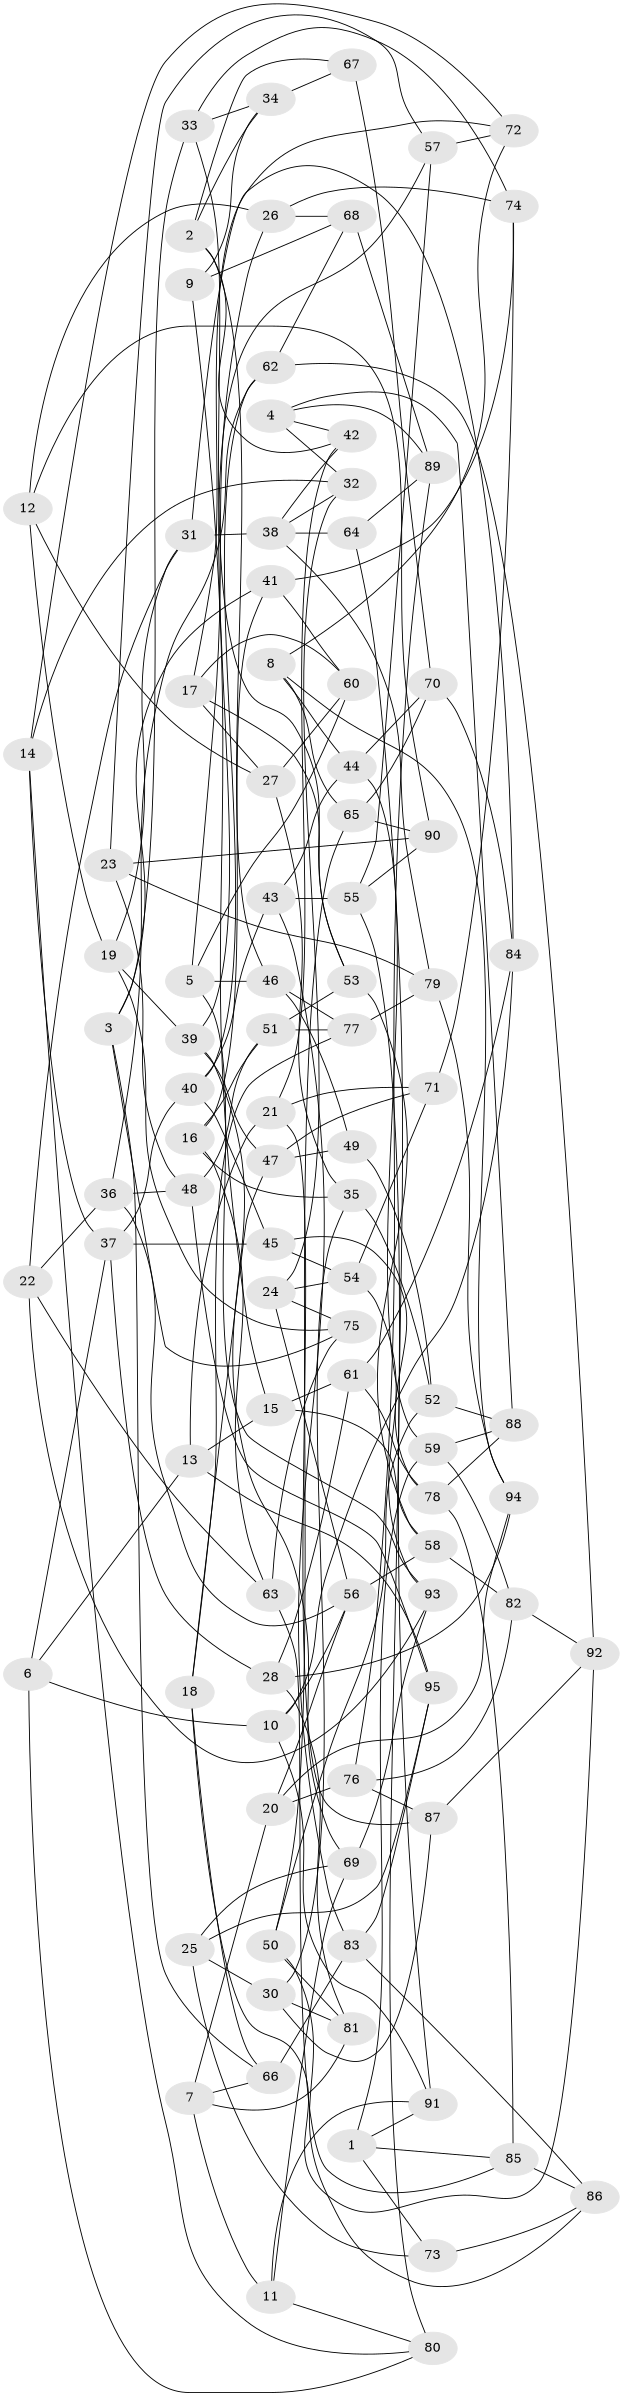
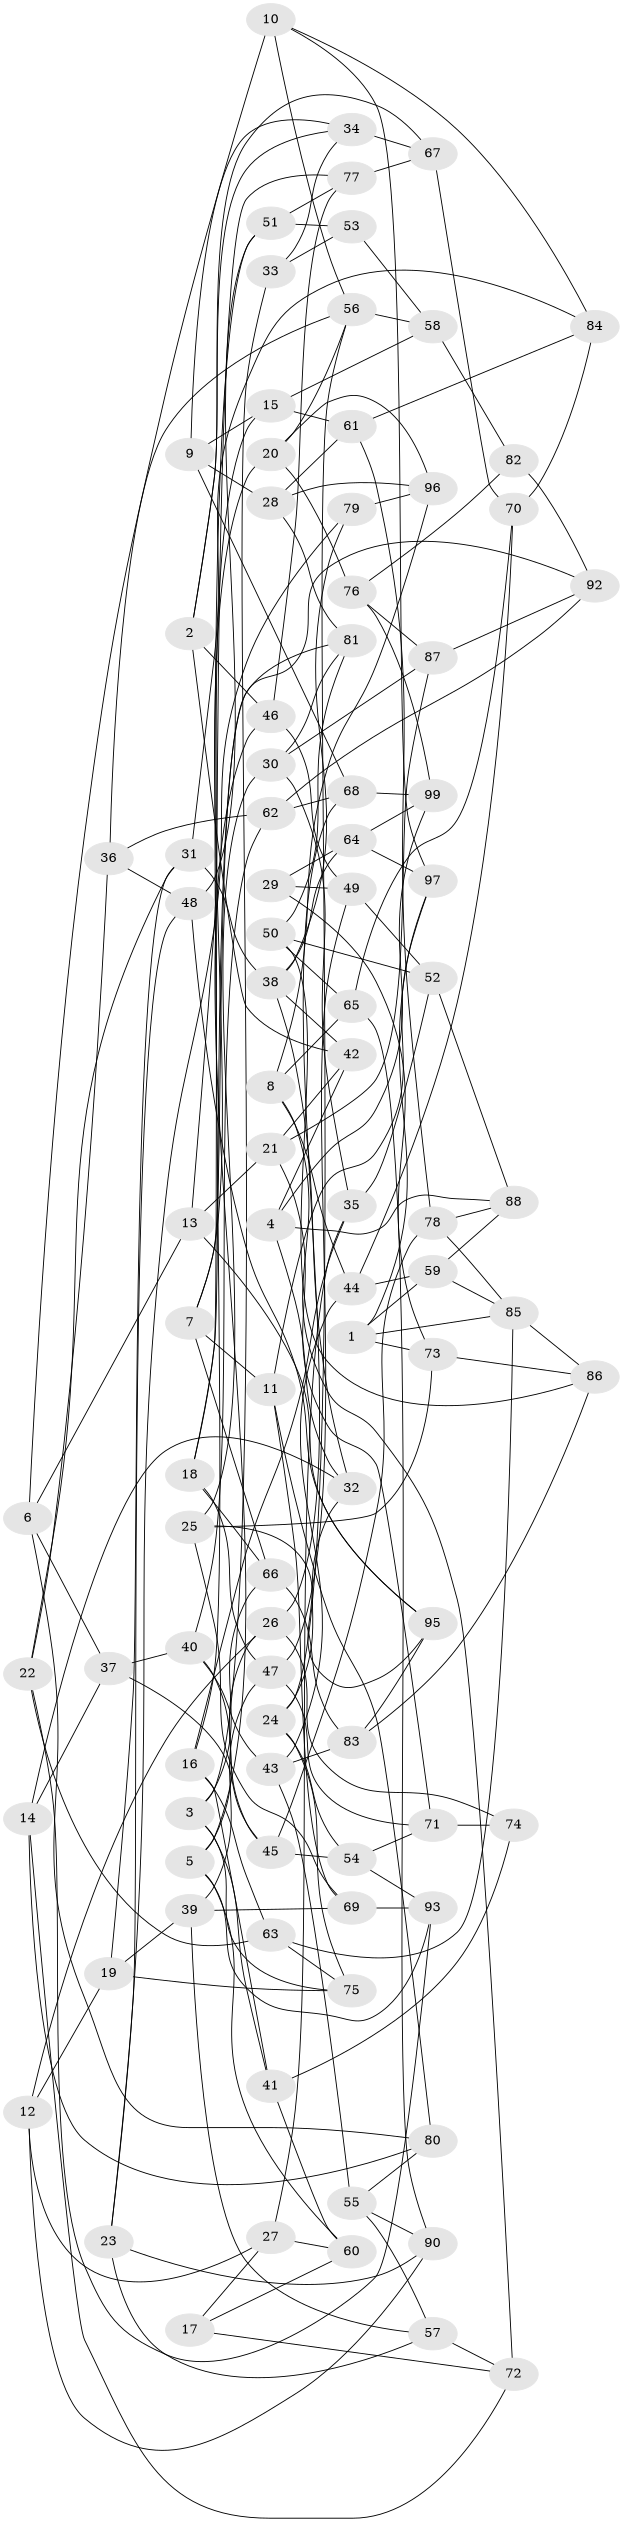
edge "33" -- "74": removed
node "89": label "89" -> "99"
edge "17" -- "53": removed
node "29": added
edge "79" -- "77": now "67" -- "77"
edge "37" -- "28": now "9" -- "28"
node "94": label "94" -> "96"
edge "59" -- "82": now "59" -- "85"
node "91": label "91" -> "97"
